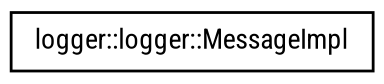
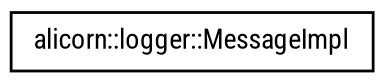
node "logger::logger::MessageImpl": label "logger::logger::MessageImpl" -> "alicorn::logger::MessageImpl"
